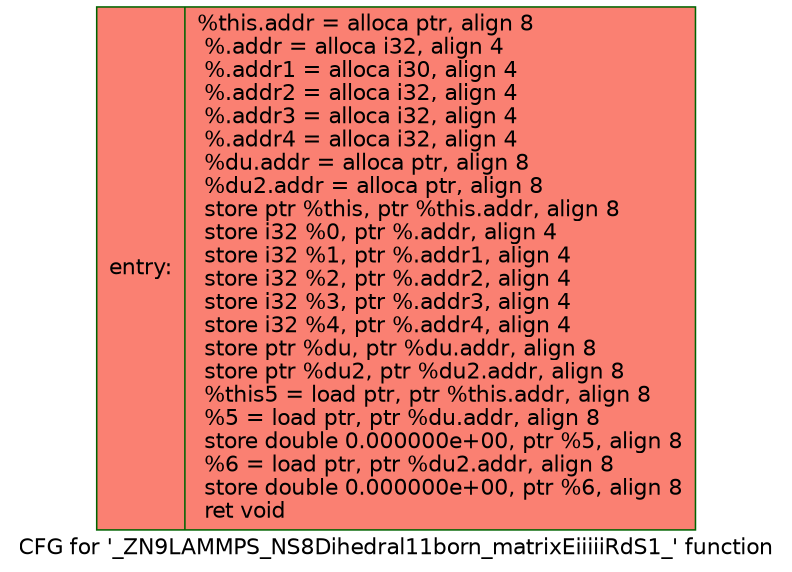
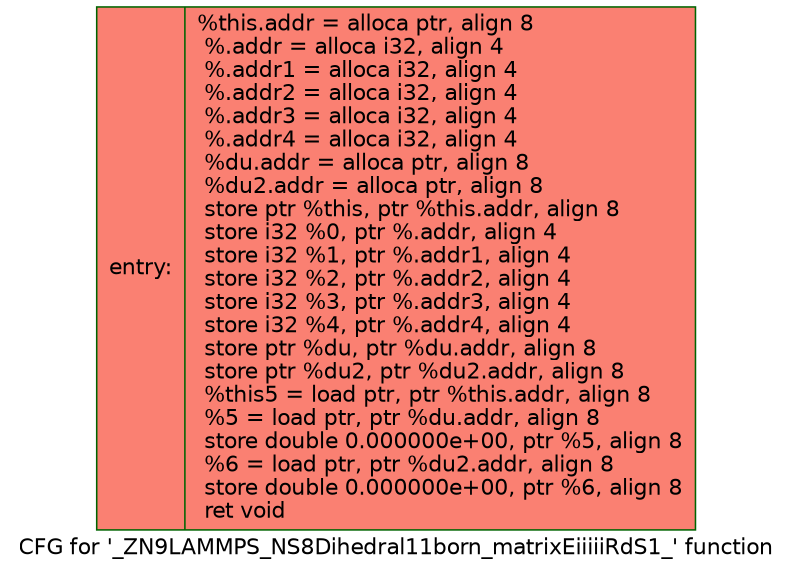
node "entry:": text "%.addr1 = alloca i30, align 4" -> "%.addr1 = alloca i32, align 4"
